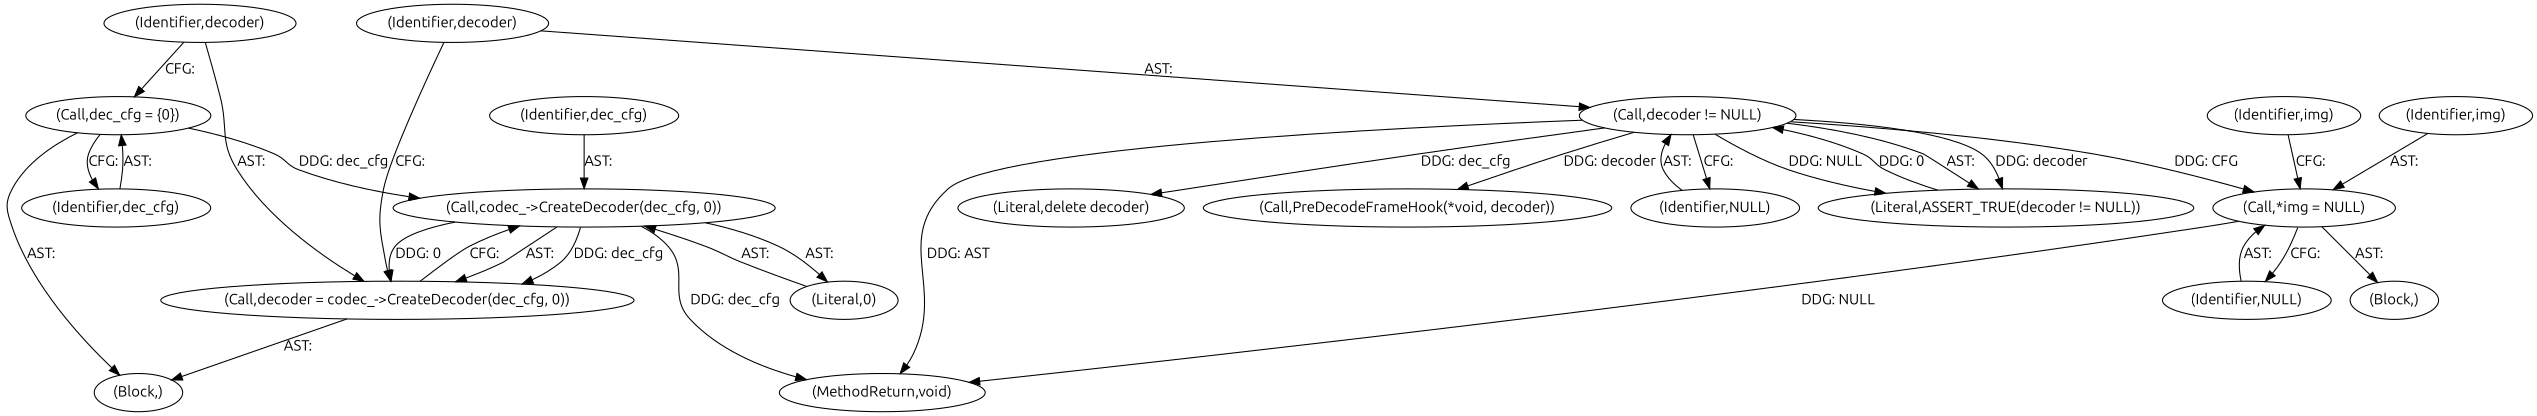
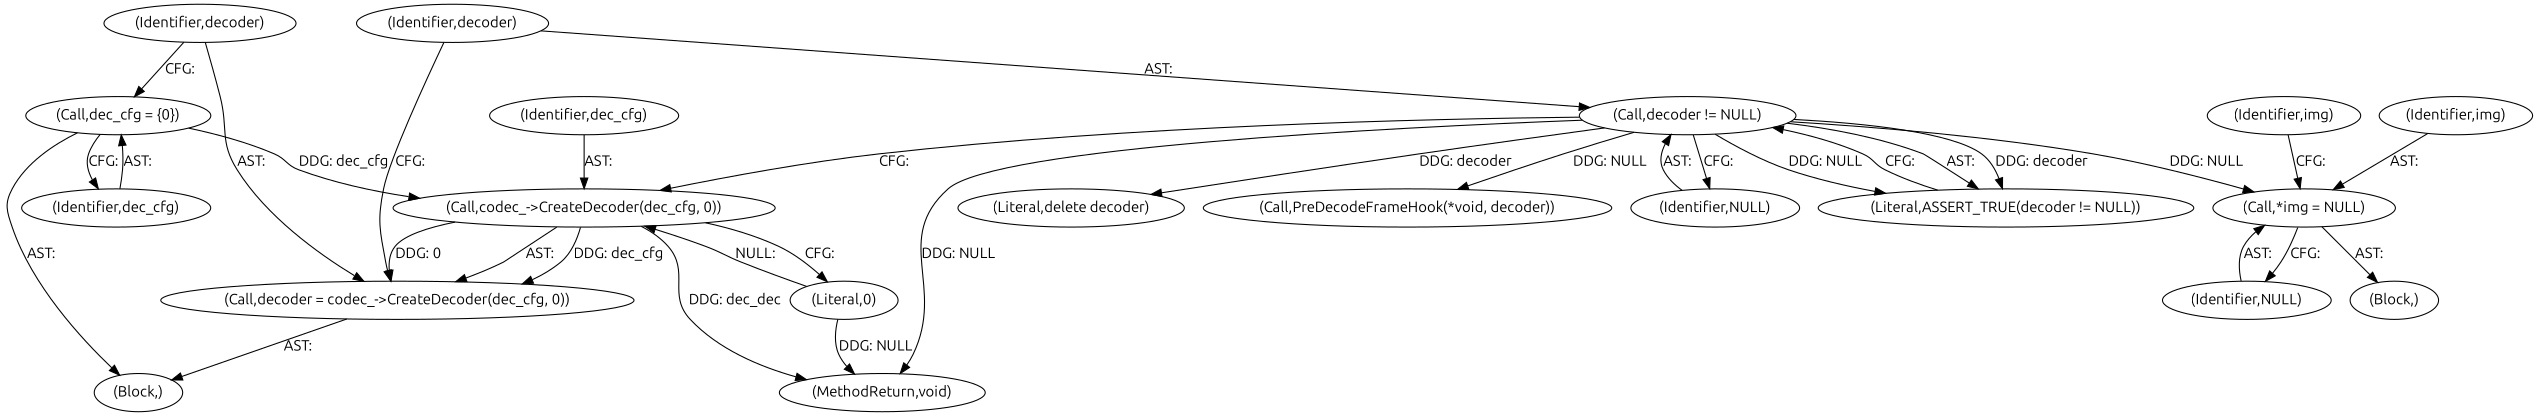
edge "(Call,decoder != NULL)" -> "(Literal,delete decoder)": label "DDG: dec_cfg" -> "DDG: decoder"
edge "(Call,decoder != NULL)" -> "(Call,PreDecodeFrameHook(*void, decoder))": label "DDG: decoder" -> "DDG: NULL"
edge "(Literal,ASSERT_TRUE(decoder != NULL))" -> "(Call,decoder != NULL)": label "DDG: 0" -> "CFG: "
edge "(Call,decoder != NULL)" -> "(Call,*img = NULL)": label "DDG: CFG" -> "DDG: NULL"
edge "(Call,decoder = codec_->CreateDecoder(dec_cfg, 0))" -> "(Call,codec_->CreateDecoder(dec_cfg, 0))": now "(Call,decoder != NULL)" -> "(Call,codec_->CreateDecoder(dec_cfg, 0))"
edge "(Literal,0)" -> "(Call,codec_->CreateDecoder(dec_cfg, 0))": label "AST: " -> "NULL: "
edge "(Call,codec_->CreateDecoder(dec_cfg, 0))" -> "(Literal,0)": label "AST: " -> "CFG: "
edge "(Call,decoder != NULL)" -> "(MethodReturn,void)": label "DDG: AST" -> "DDG: NULL"
edge "(Call,codec_->CreateDecoder(dec_cfg, 0))" -> "(MethodReturn,void)": label "DDG: dec_cfg" -> "DDG: dec_dec"
edge "(Call,*img = NULL)" -> "(MethodReturn,void)": now "(Literal,0)" -> "(MethodReturn,void)"
